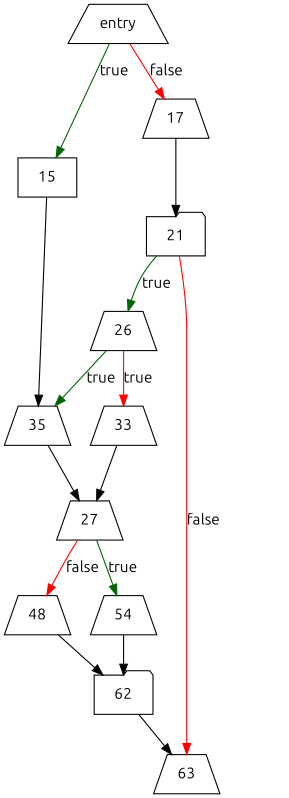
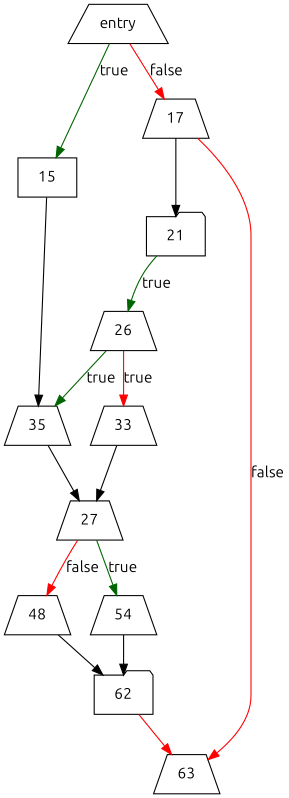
edge "21" -> "63": now "17" -> "63"
edge "62" -> "63": color black -> red
